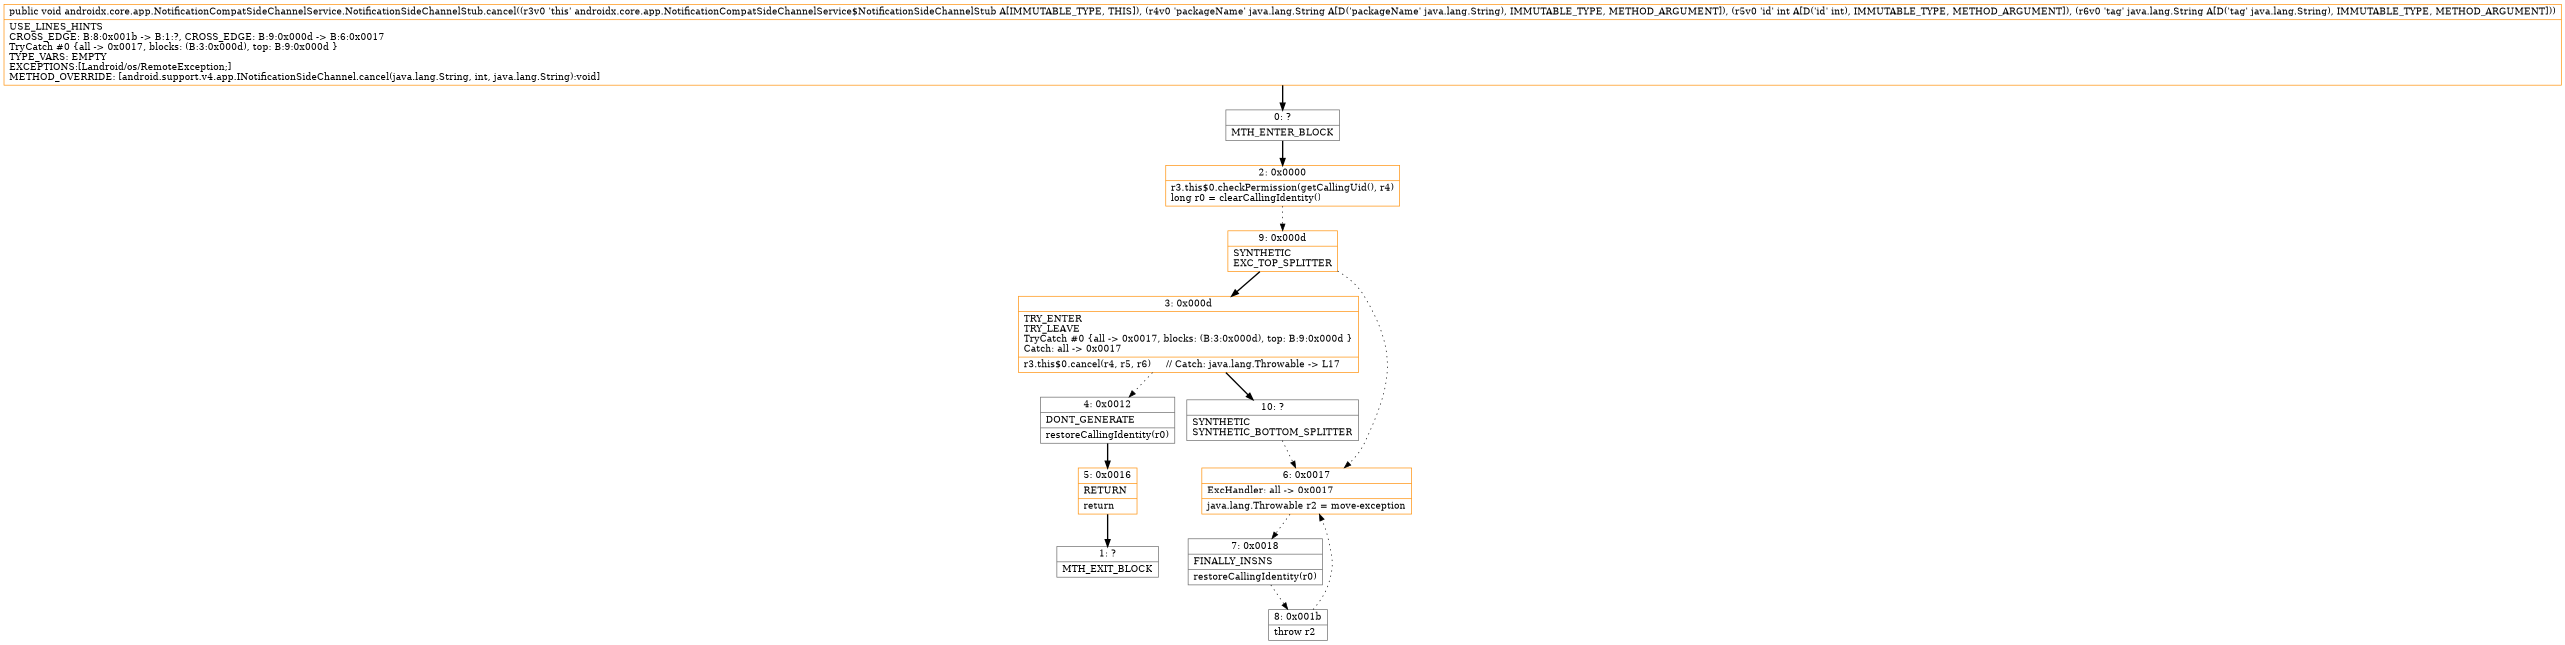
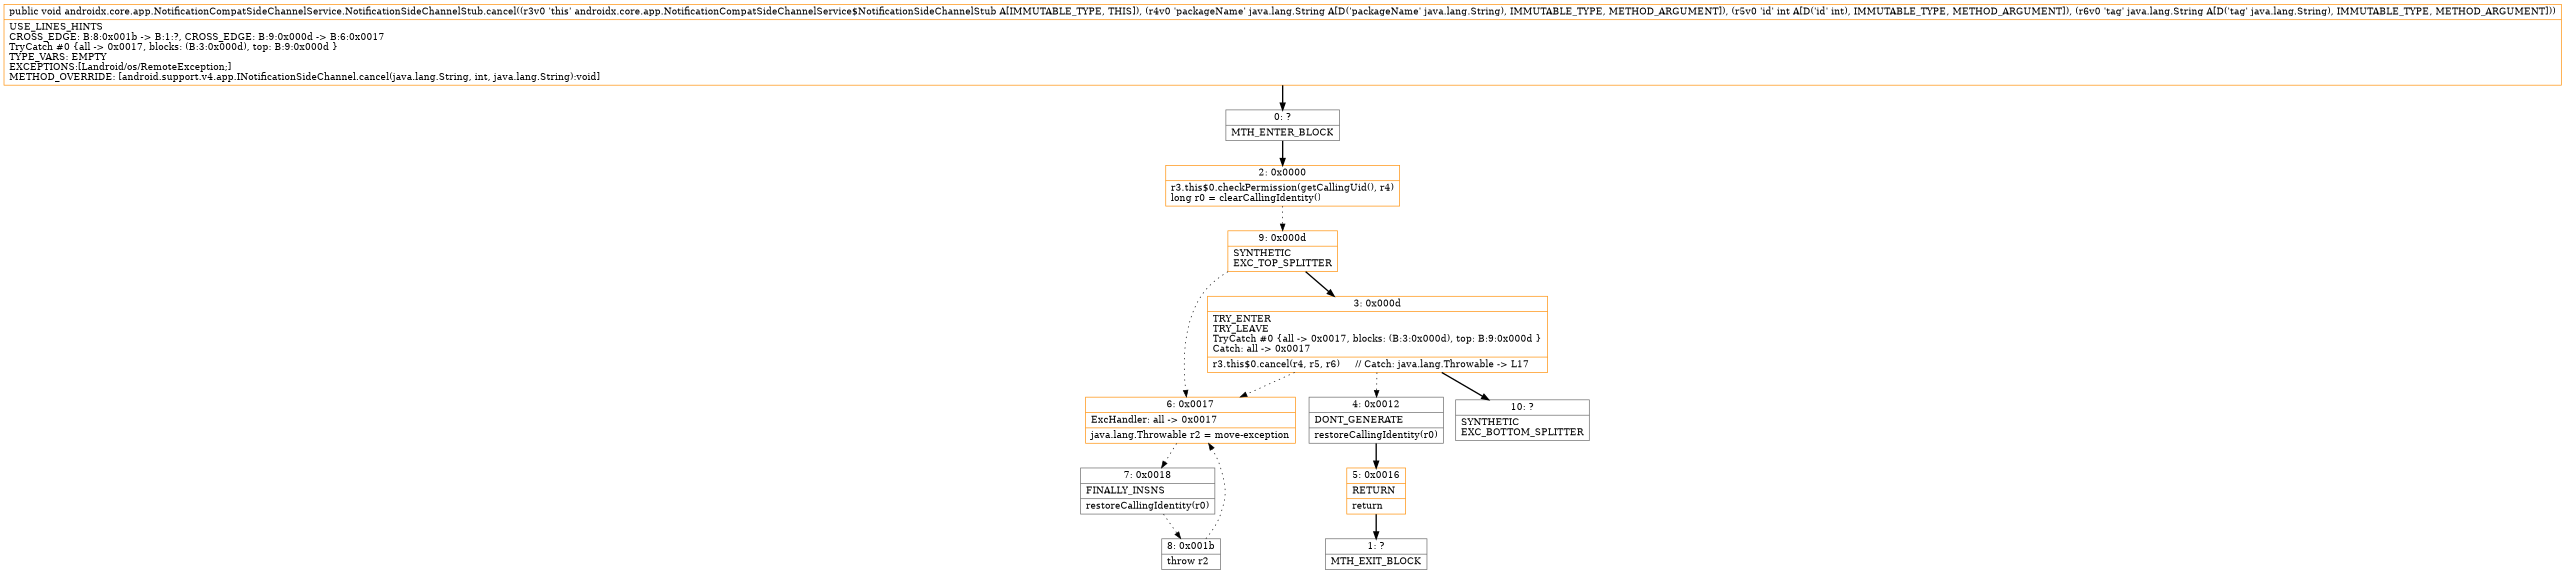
node "10: ?": text "SYNTHETIC_BOTTOM_SPLITTER" -> "EXC_BOTTOM_SPLITTER"
edge "10: ?" -> "6: 0x0017": now "3: 0x000d" -> "6: 0x0017"
